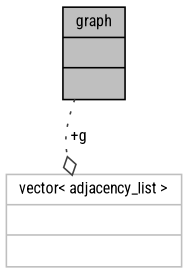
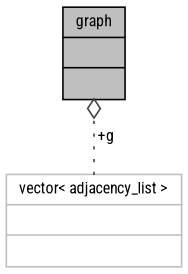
edge "graph" -> "vector< adjacency_list >": reversed
